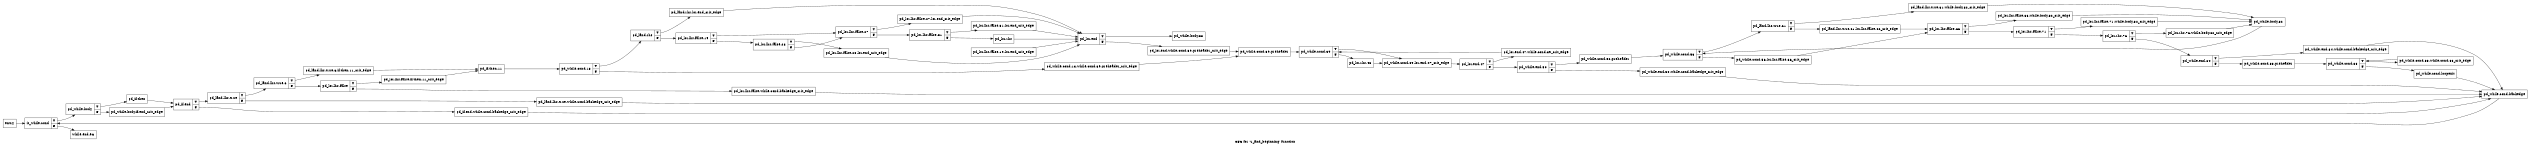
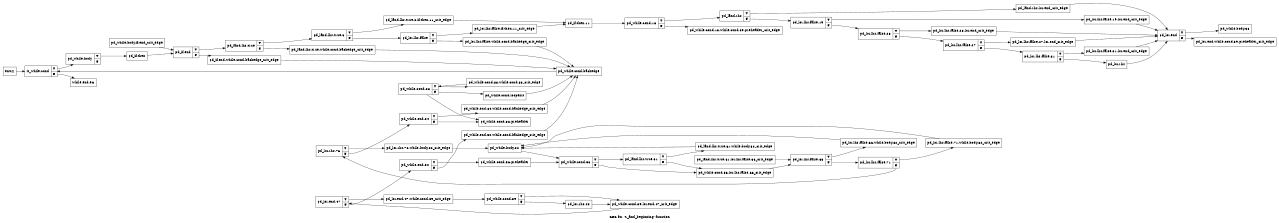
edge "pd_land.lhs.true.61" -> "pd_land.lhs.true.61.lor.lhs.false.66_crit_edge": now "pd_land.lhs.true.61" -> "pd_while.cond.56.lor.lhs.false.66_crit_edge"
edge "pd_lor.lhs.false.19" -> "pd_lor.lhs.false.27": now "pd_lor.lhs.false.19" -> "pd_lor.lhs.false.19.lor.end_crit_edge"
node "pd_while.cond.39.preheader": removed
edge "pd_while.cond.88.preheader" -> "pd_while.cond.88": reversed
edge "pd_while.body" -> "pd_while.body.if.end_crit_edge": removed
